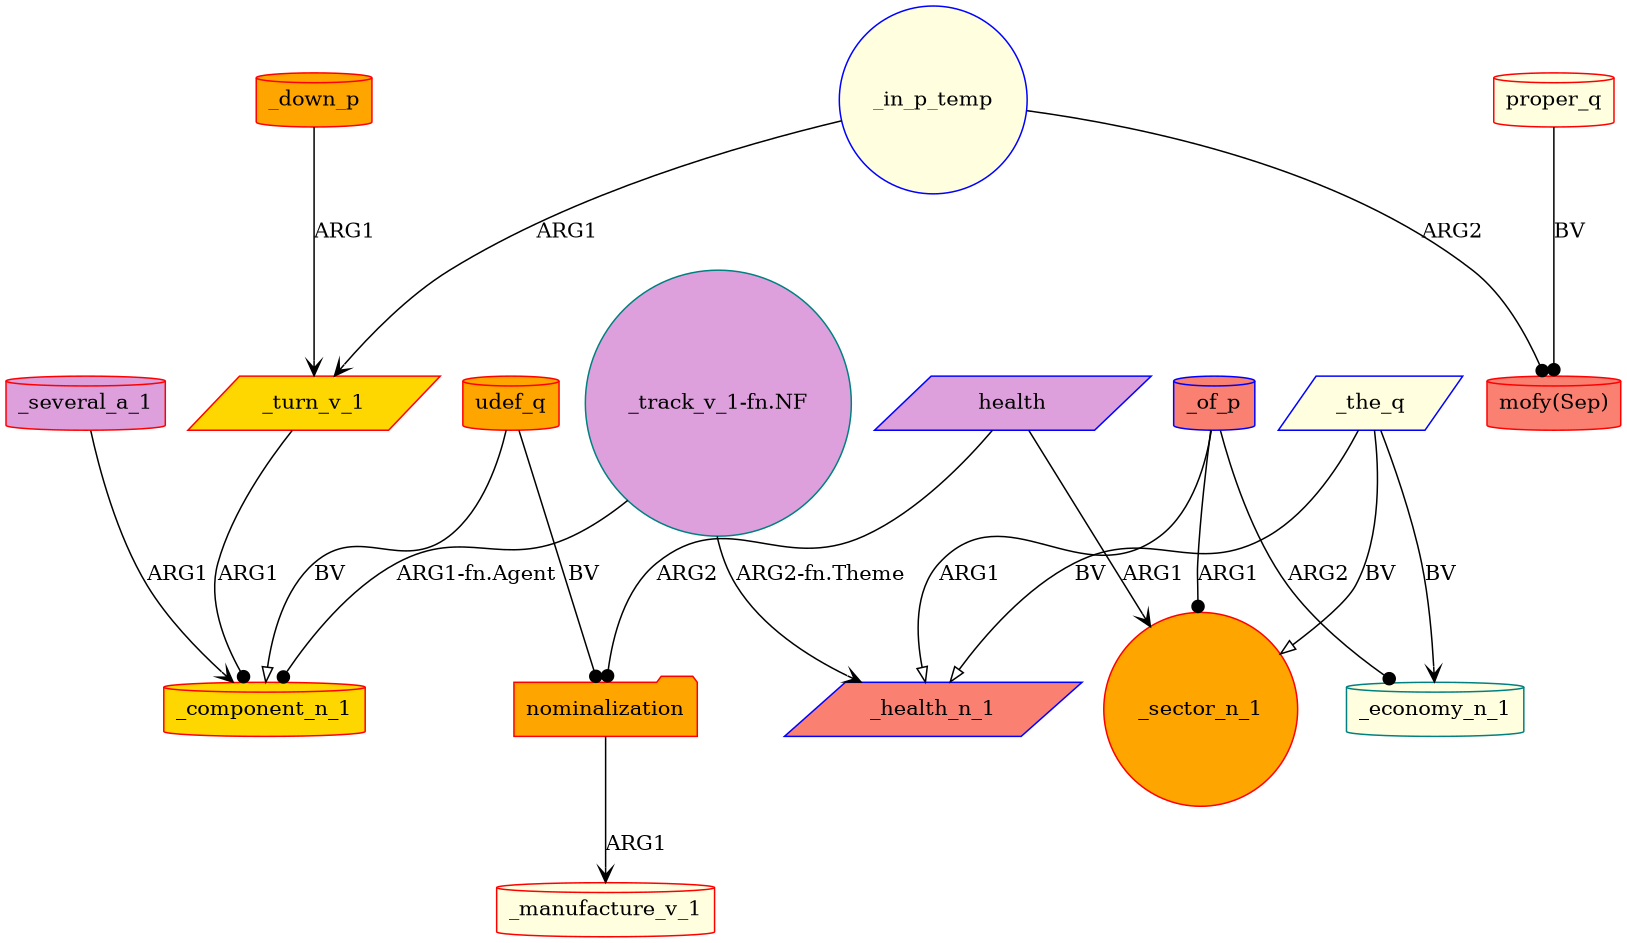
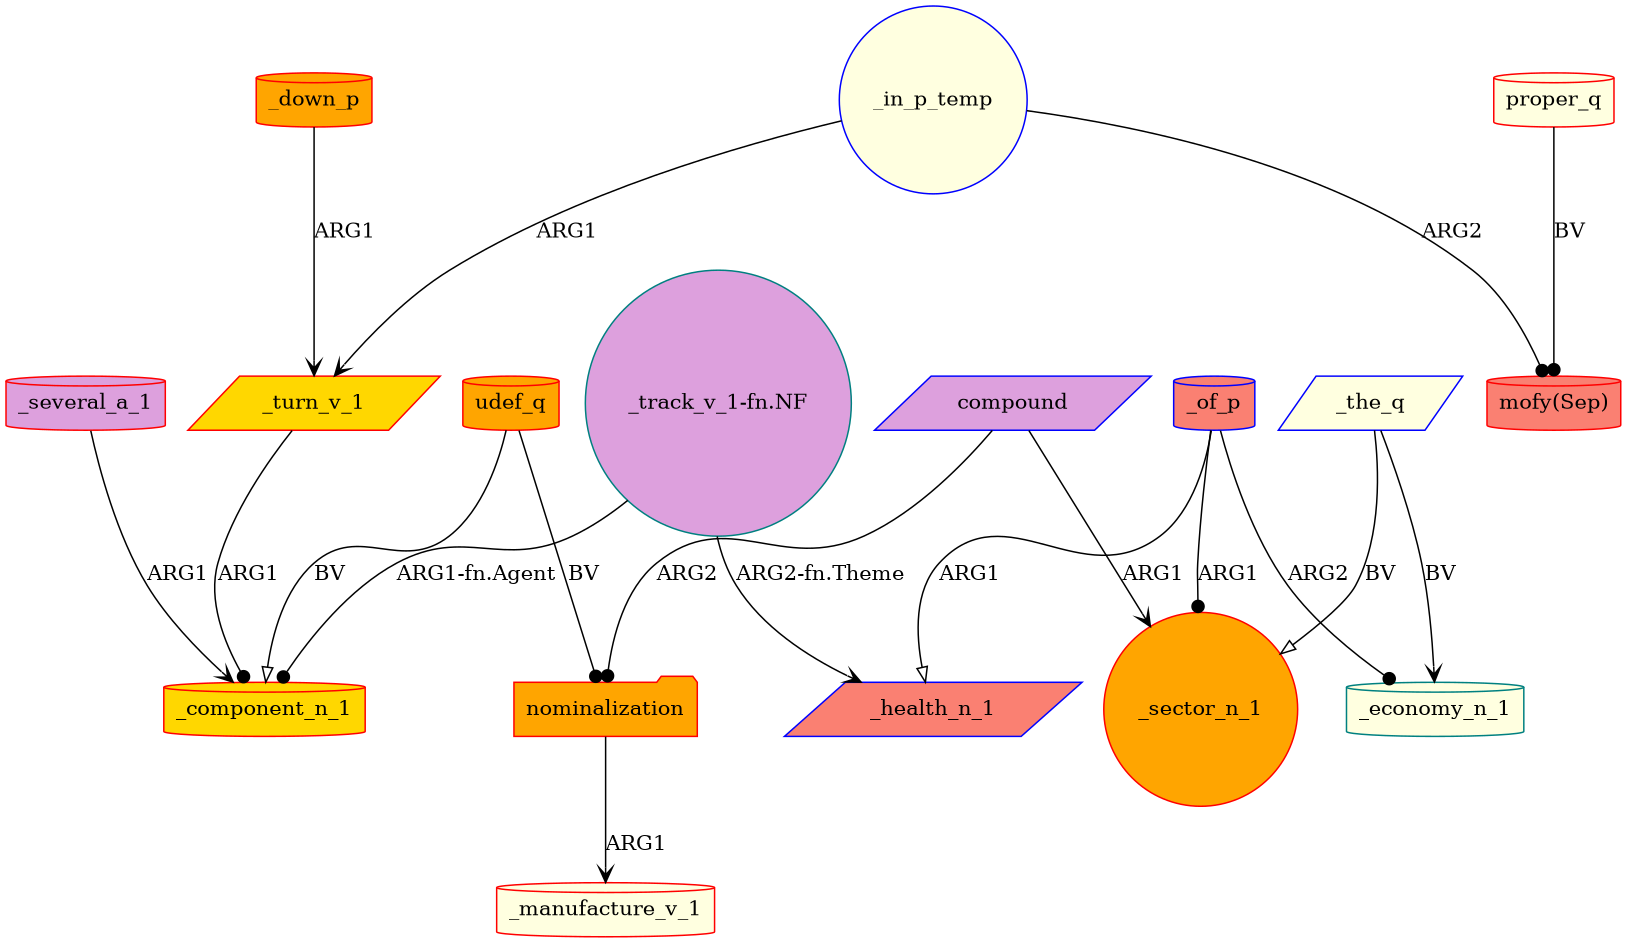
node "health": label "health" -> "compound"
edge "_the_q" -> "_health_n_1": removed, label "BV"
